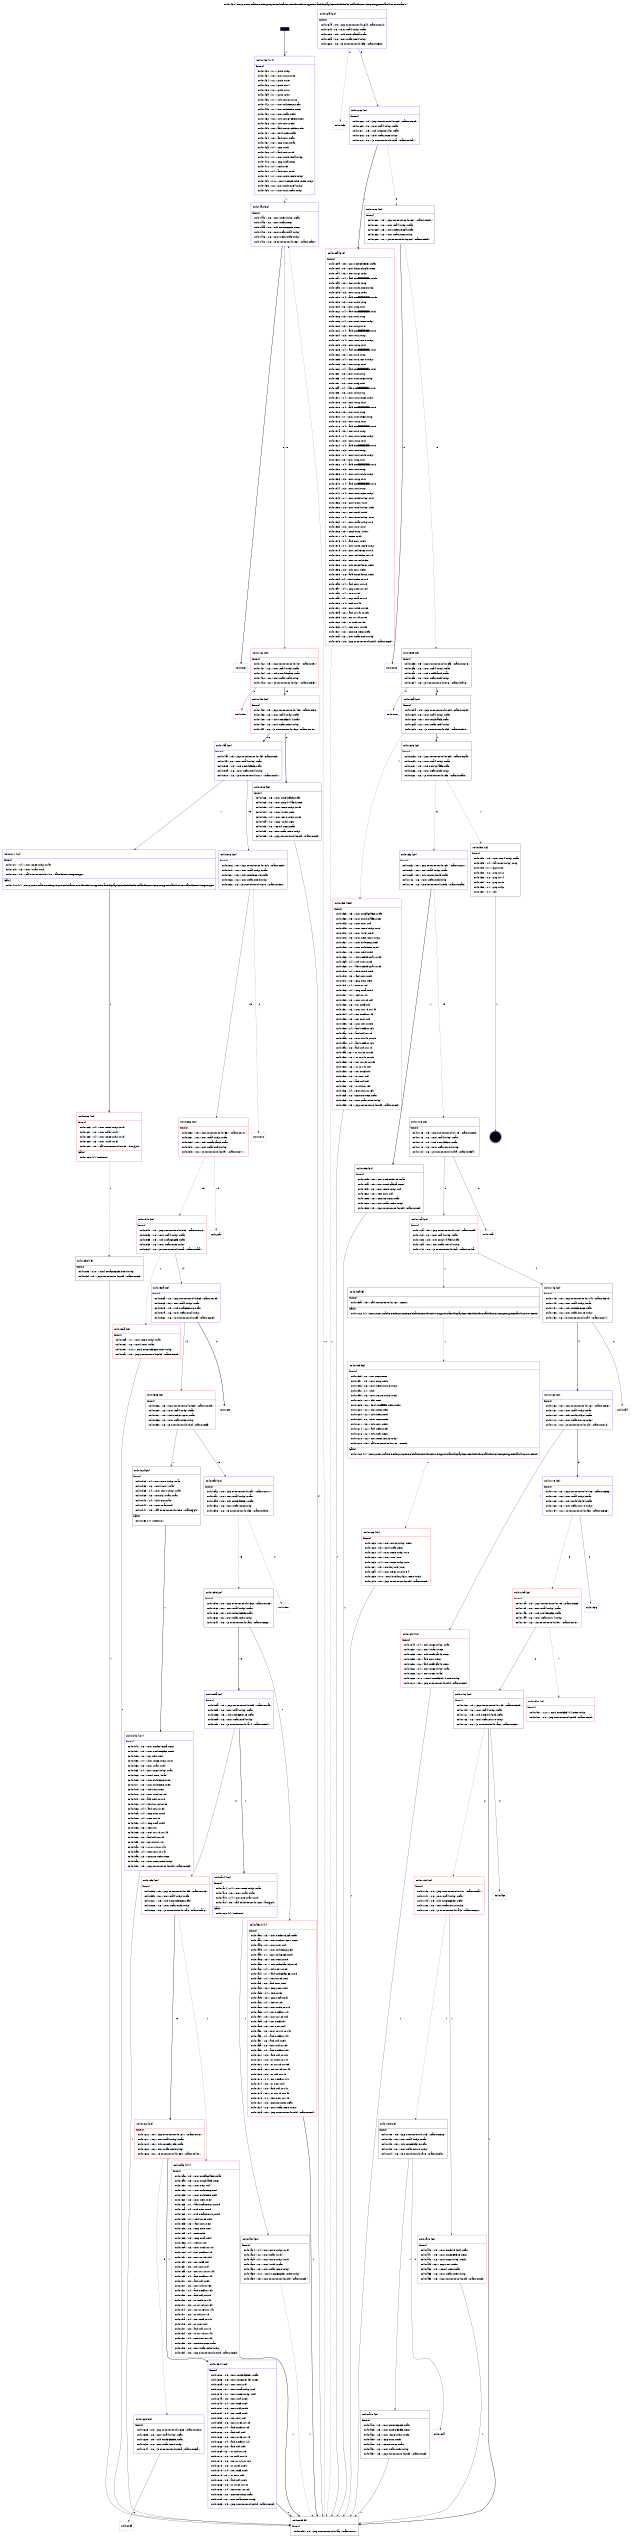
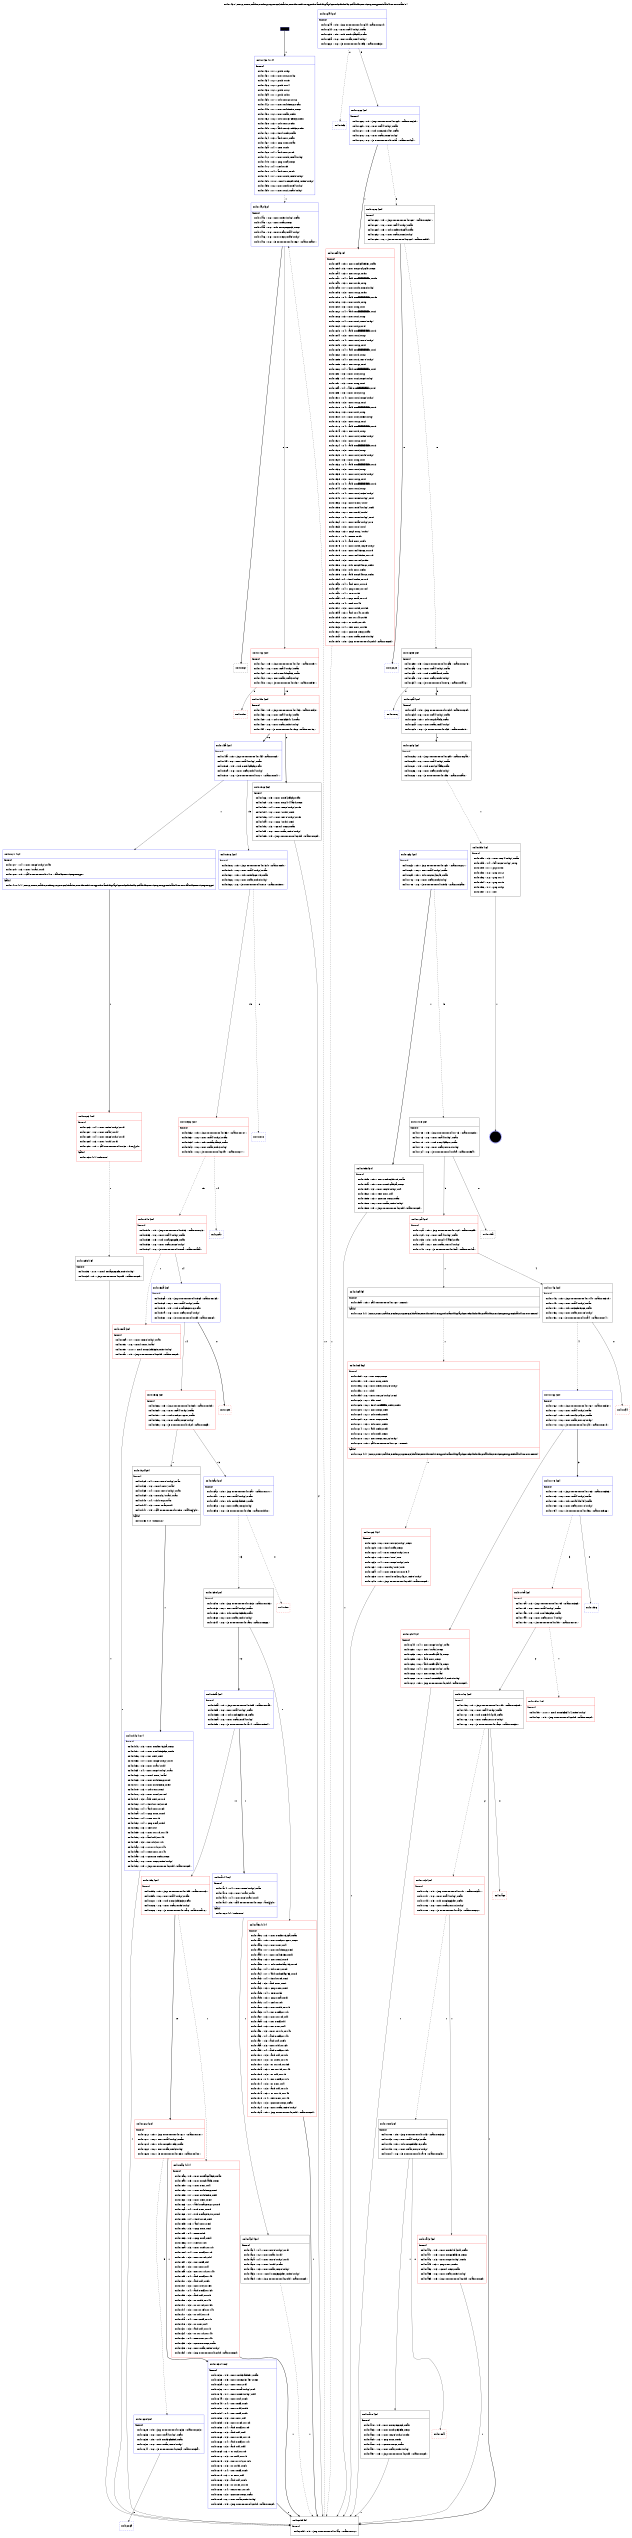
edge "0x4016d6 [28]" -> "0x4016f2 [28]": removed, label "6"
node "0x401f39 [159]": removed
edge "0x401746 [28]" -> "0x401762 [28]": style bold -> dashed
